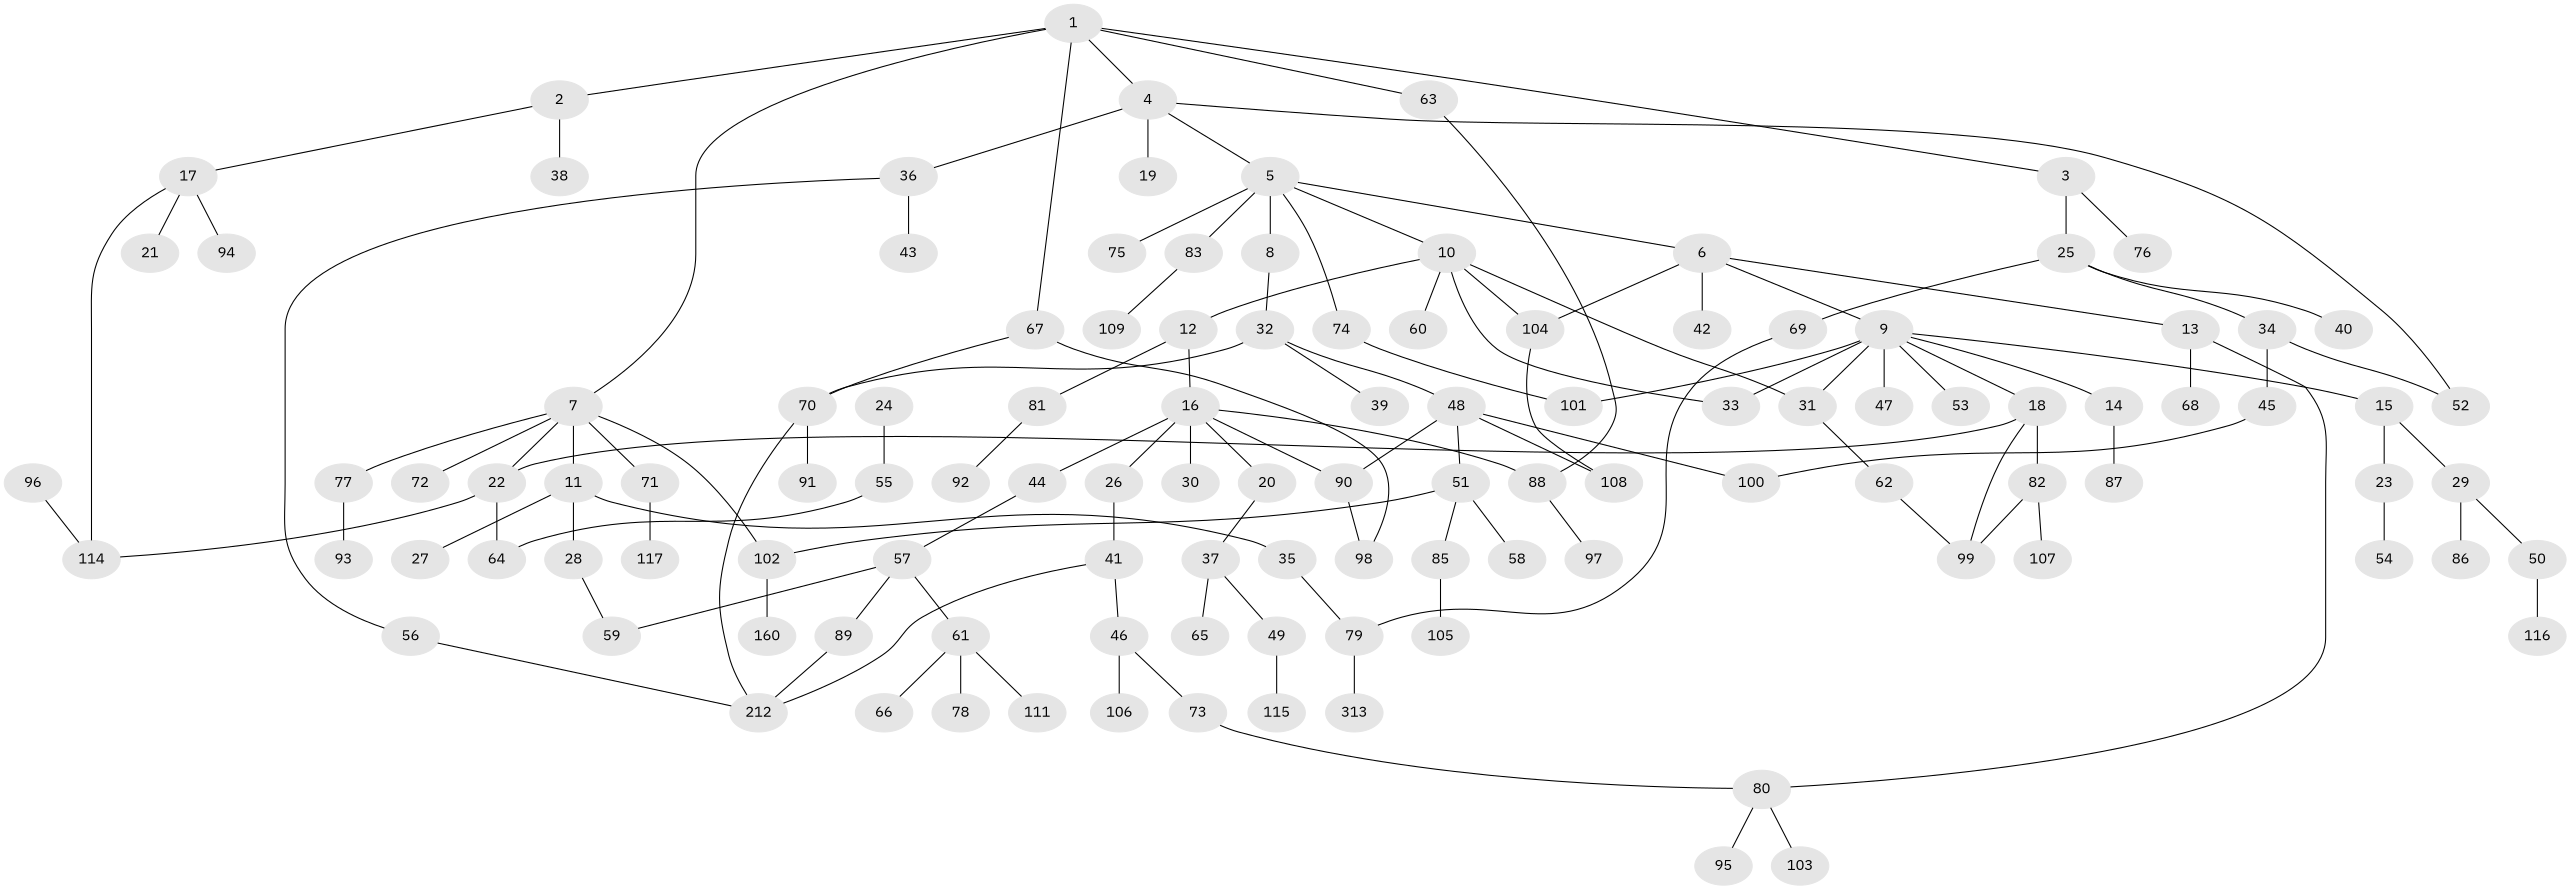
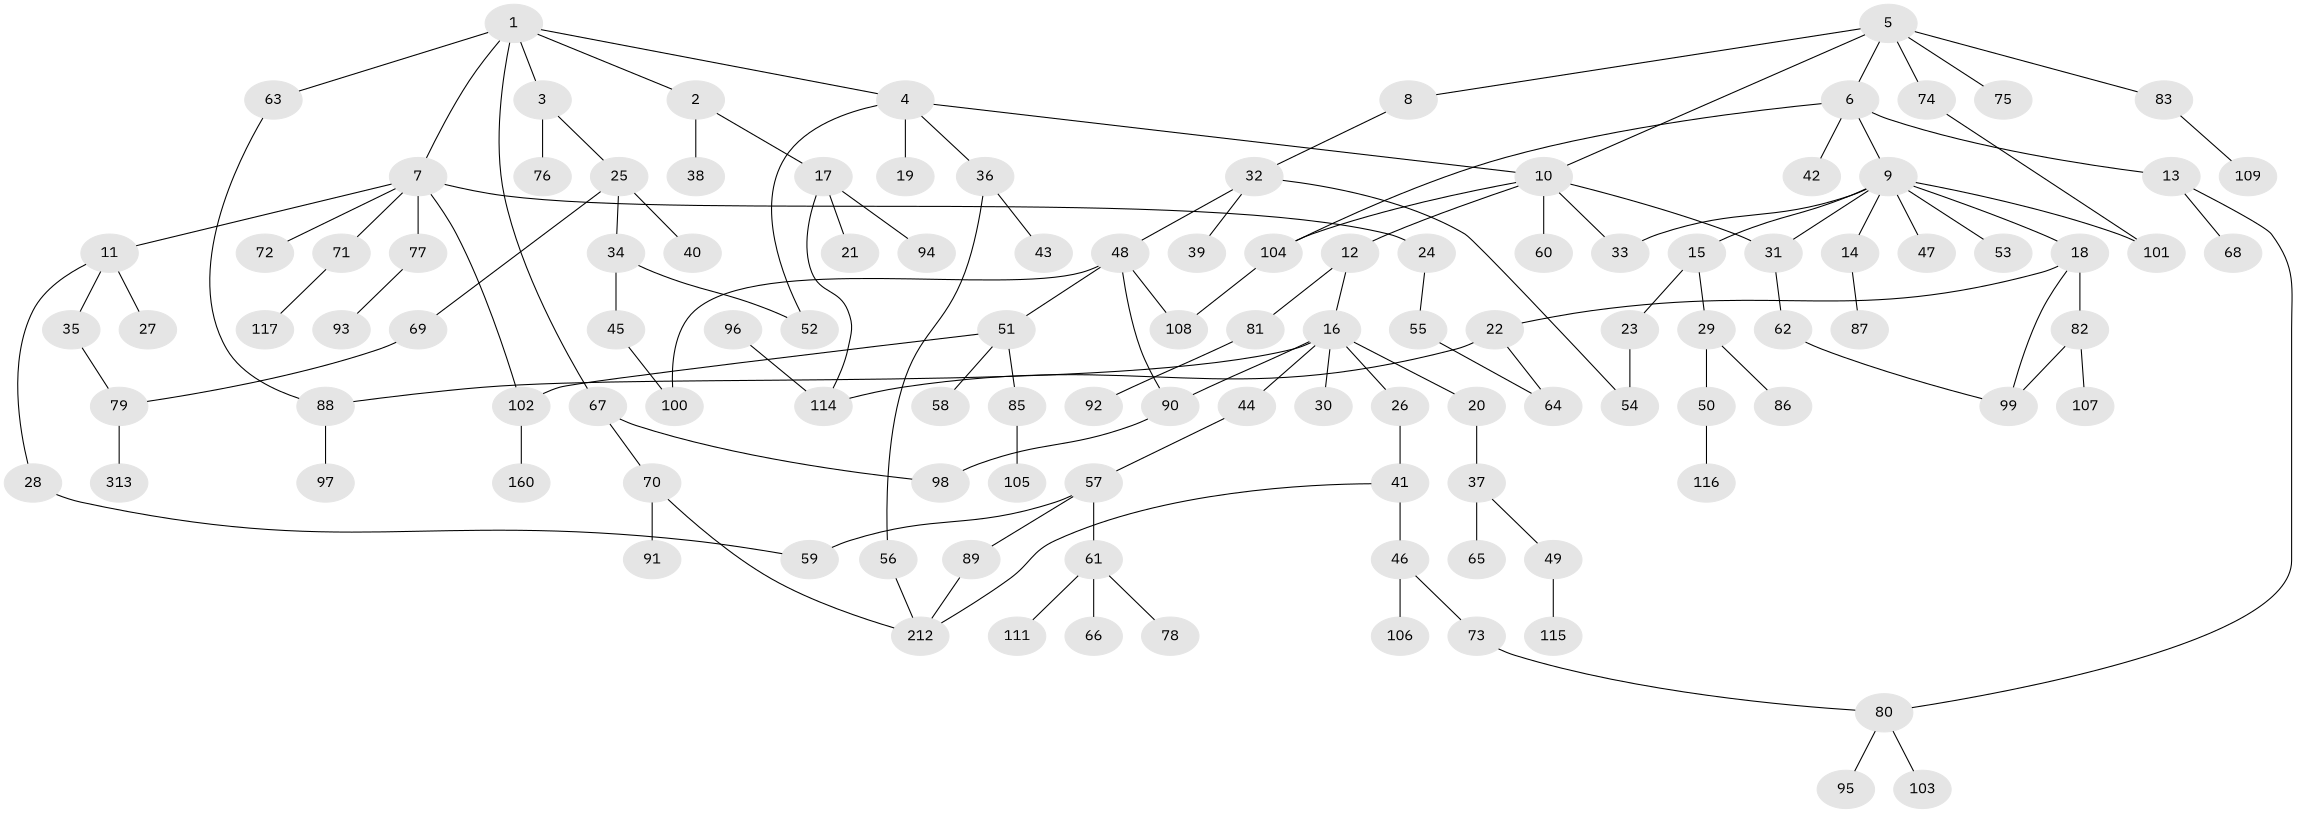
edge "4" -- "5": now "4" -- "10"
edge "32" -- "70": now "32" -- "54"
edge "7" -- "22": now "7" -- "24"
